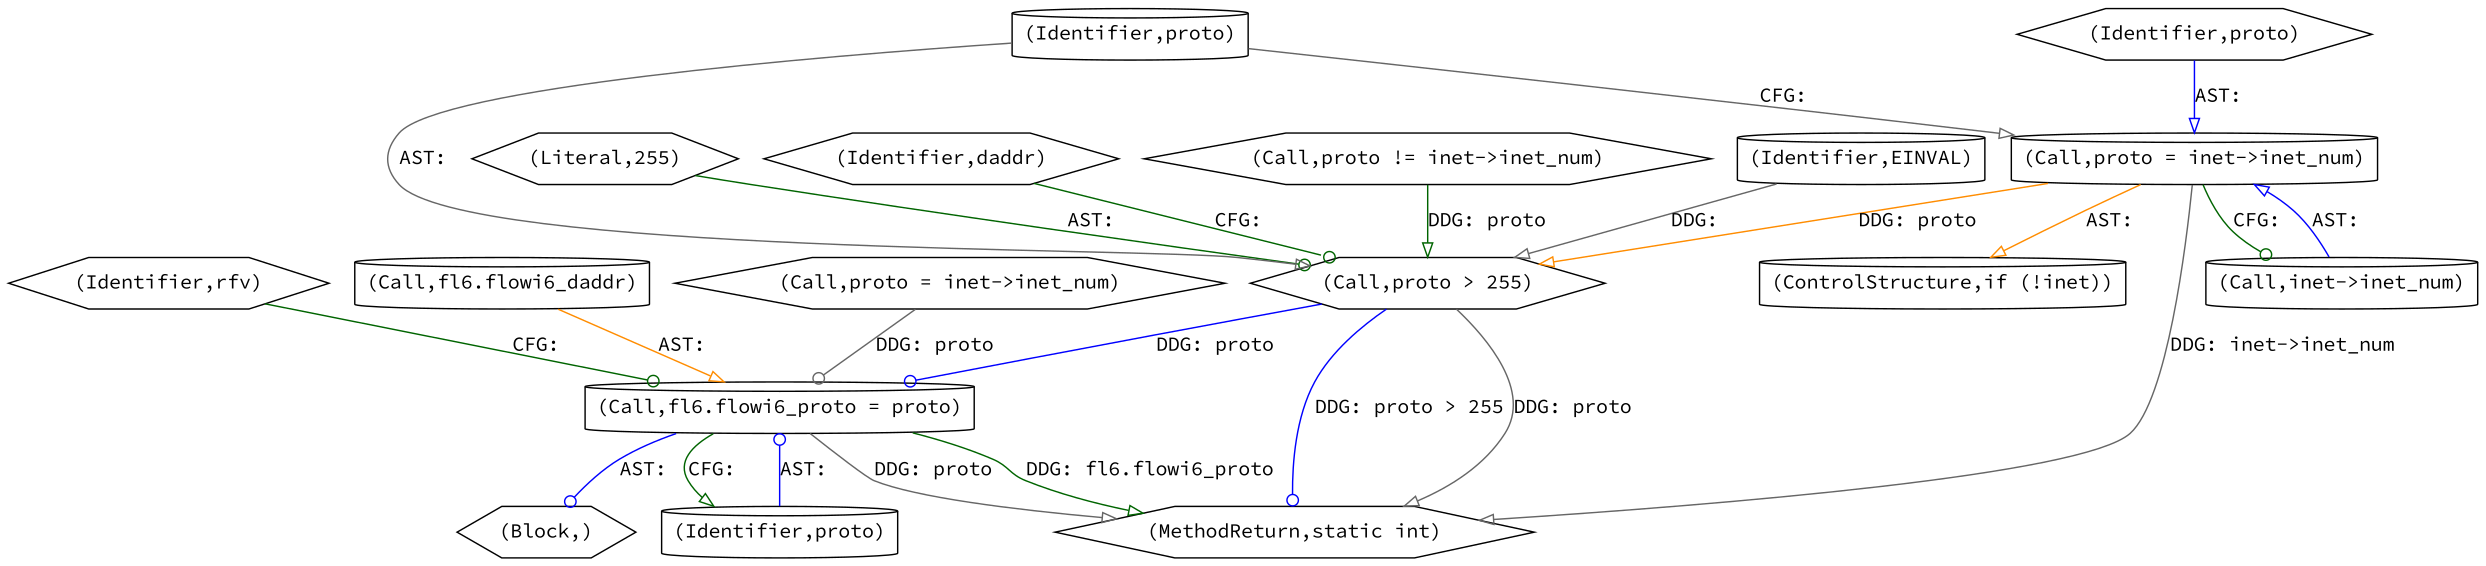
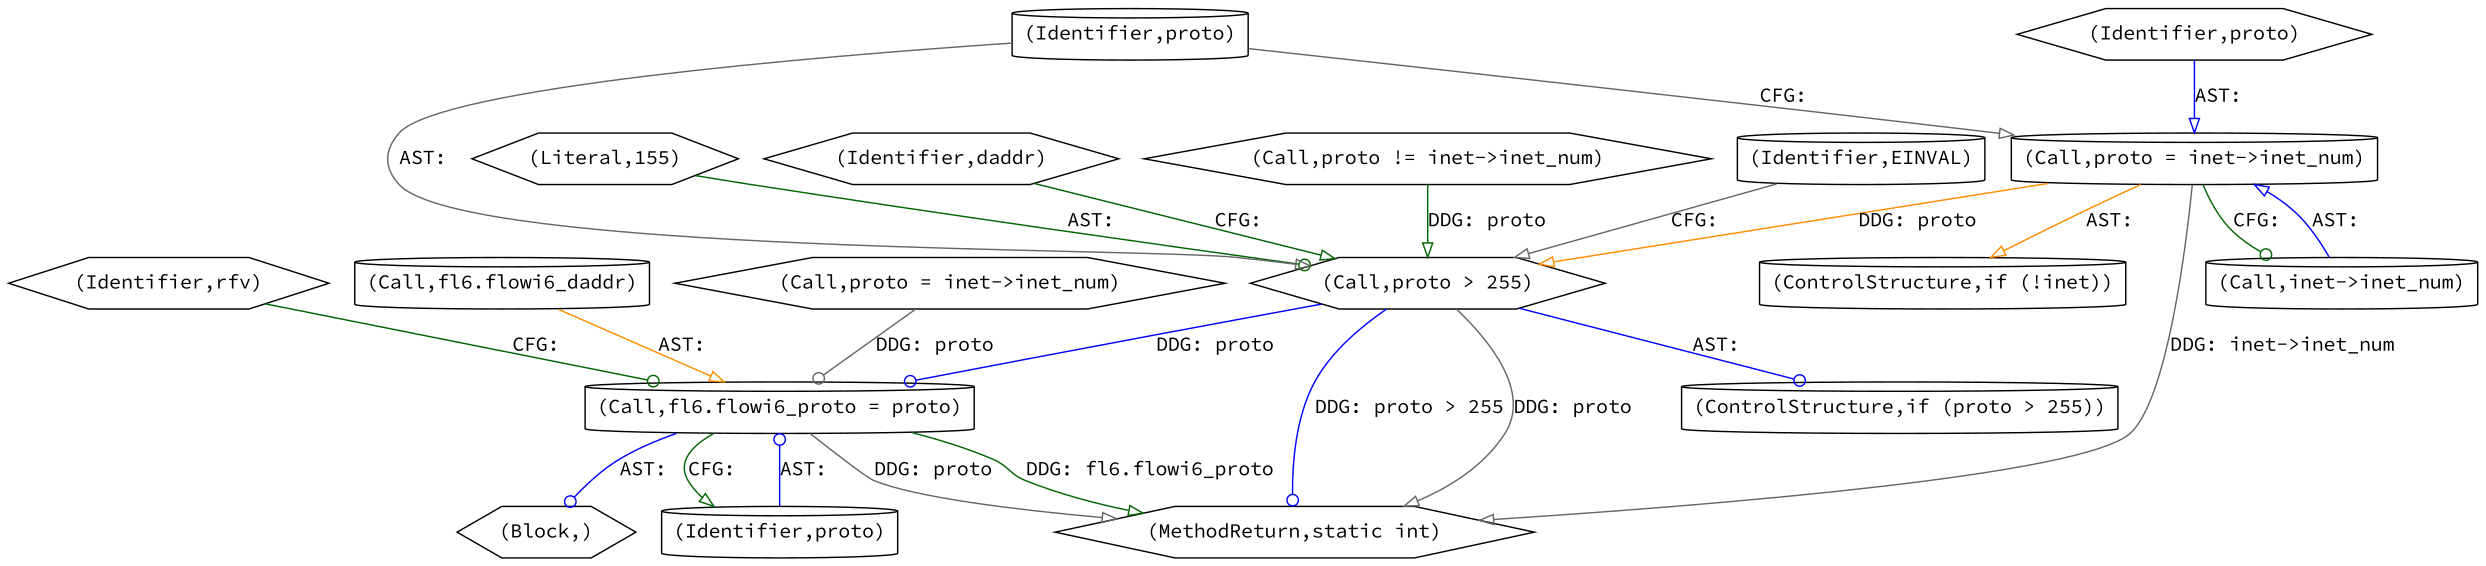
node "(Literal,255)": label "(Literal,255)" -> "(Literal,155)"
edge "(Identifier,daddr)" -> "(Call,proto > 255)": arrowhead odot -> onormal
edge "(Identifier,EINVAL)" -> "(Call,proto > 255)": label "DDG: " -> "CFG: "
node "(ControlStructure,if (proto > 255))": added
